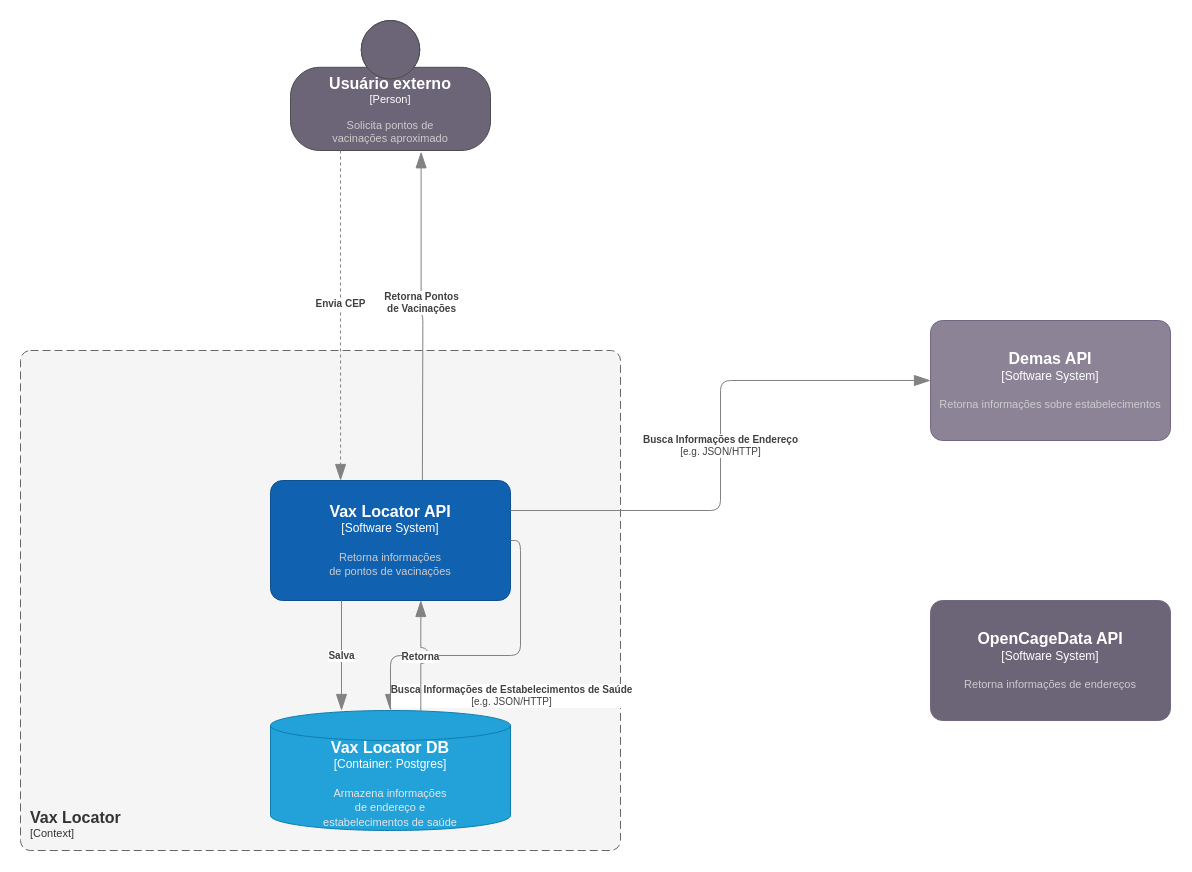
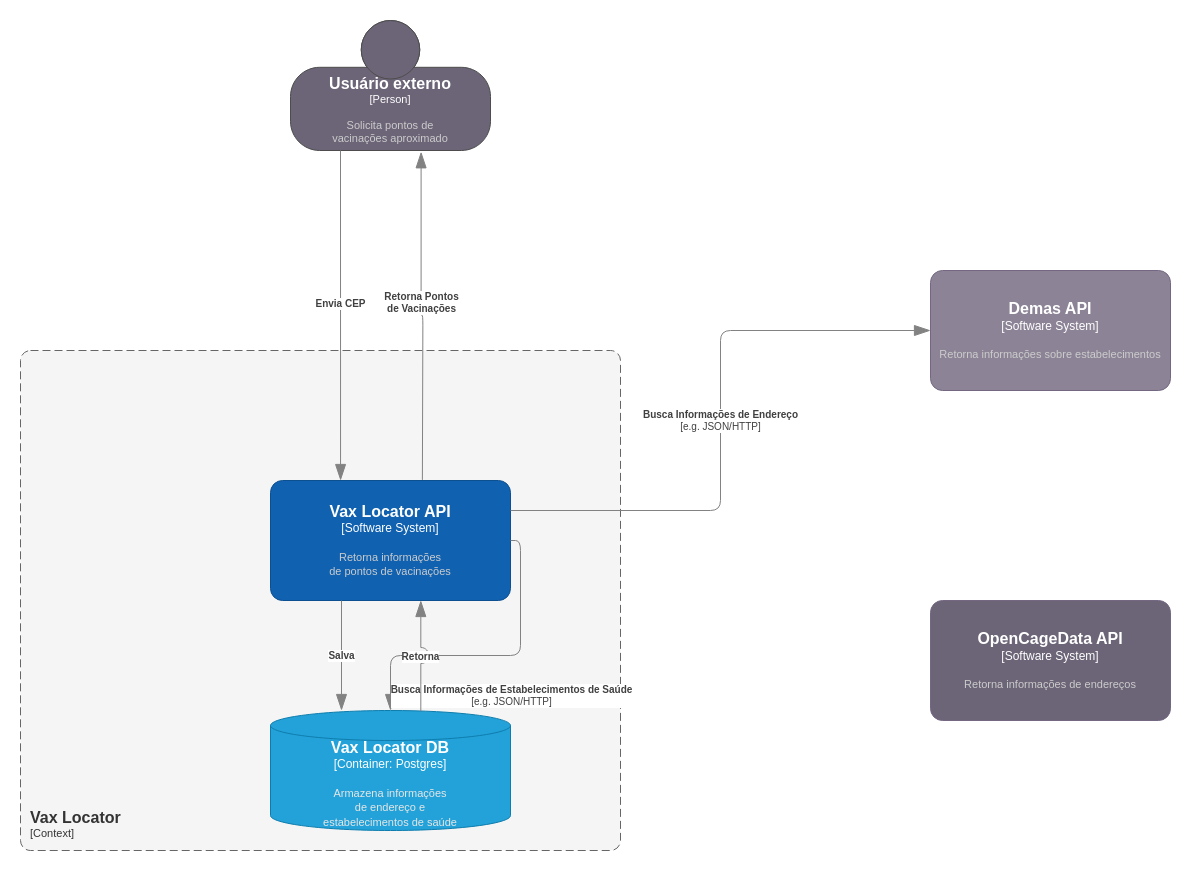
node "Demas API [Software System] Retorna informações sobre estabelecimentos": moved (1051, 381) -> (1051, 331)
edge "Usuário externo [Person] Solicita pontos de vacinações aproximado" -> "Vax Locator API [Software System] Retorna informações de pontos de vacinações": style dashed -> solid
